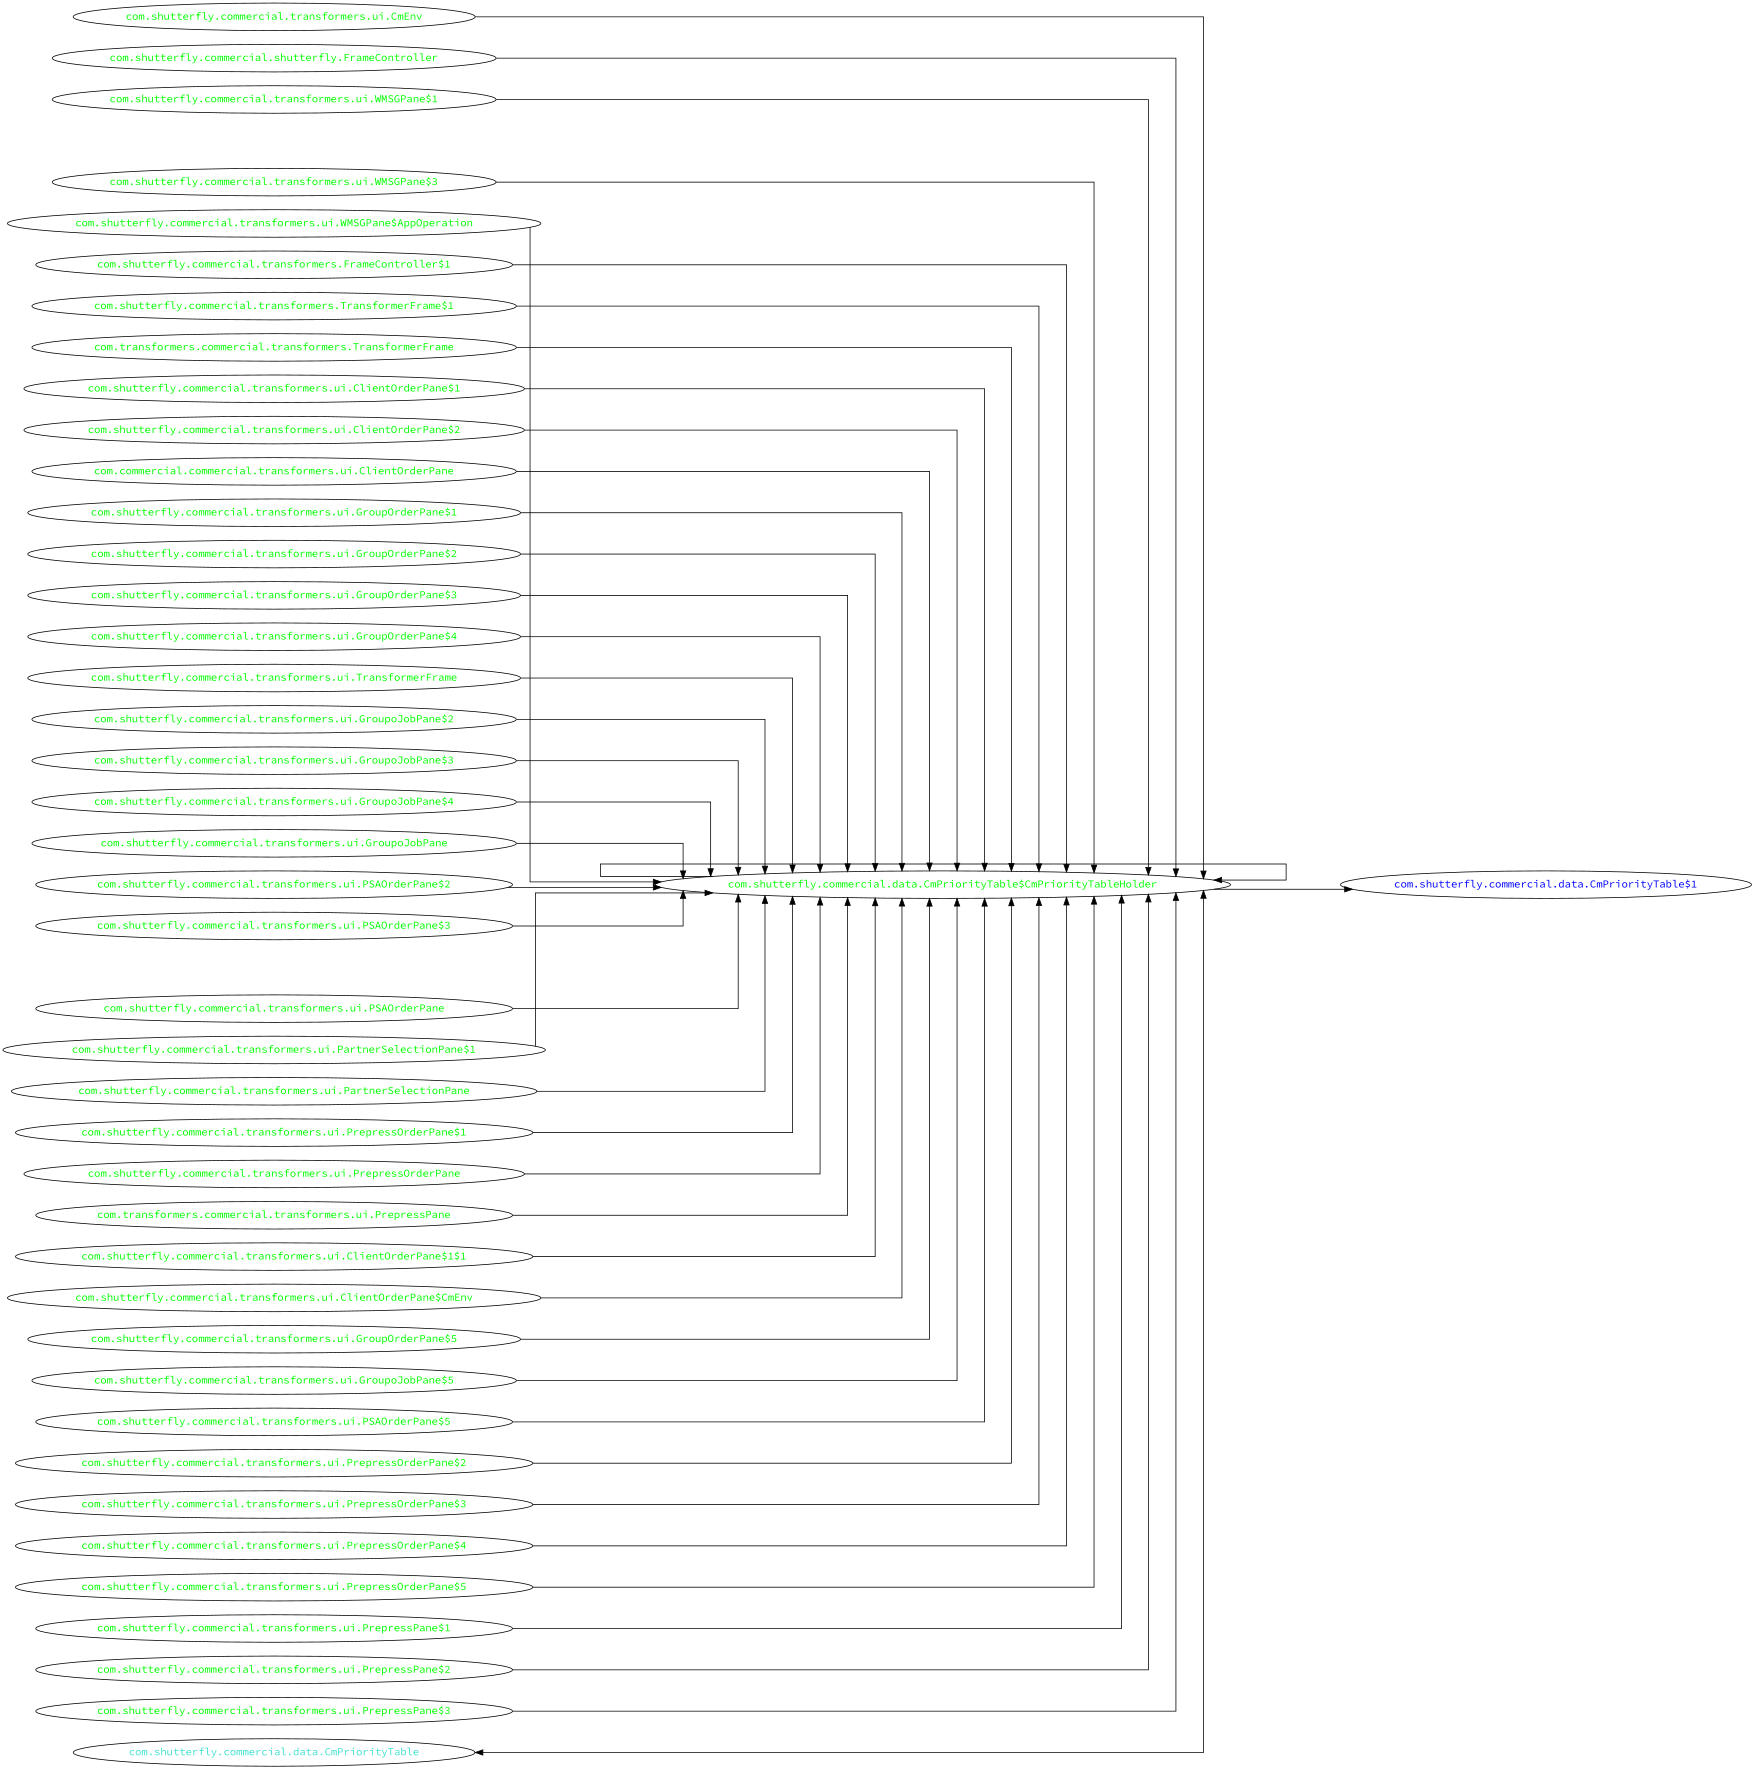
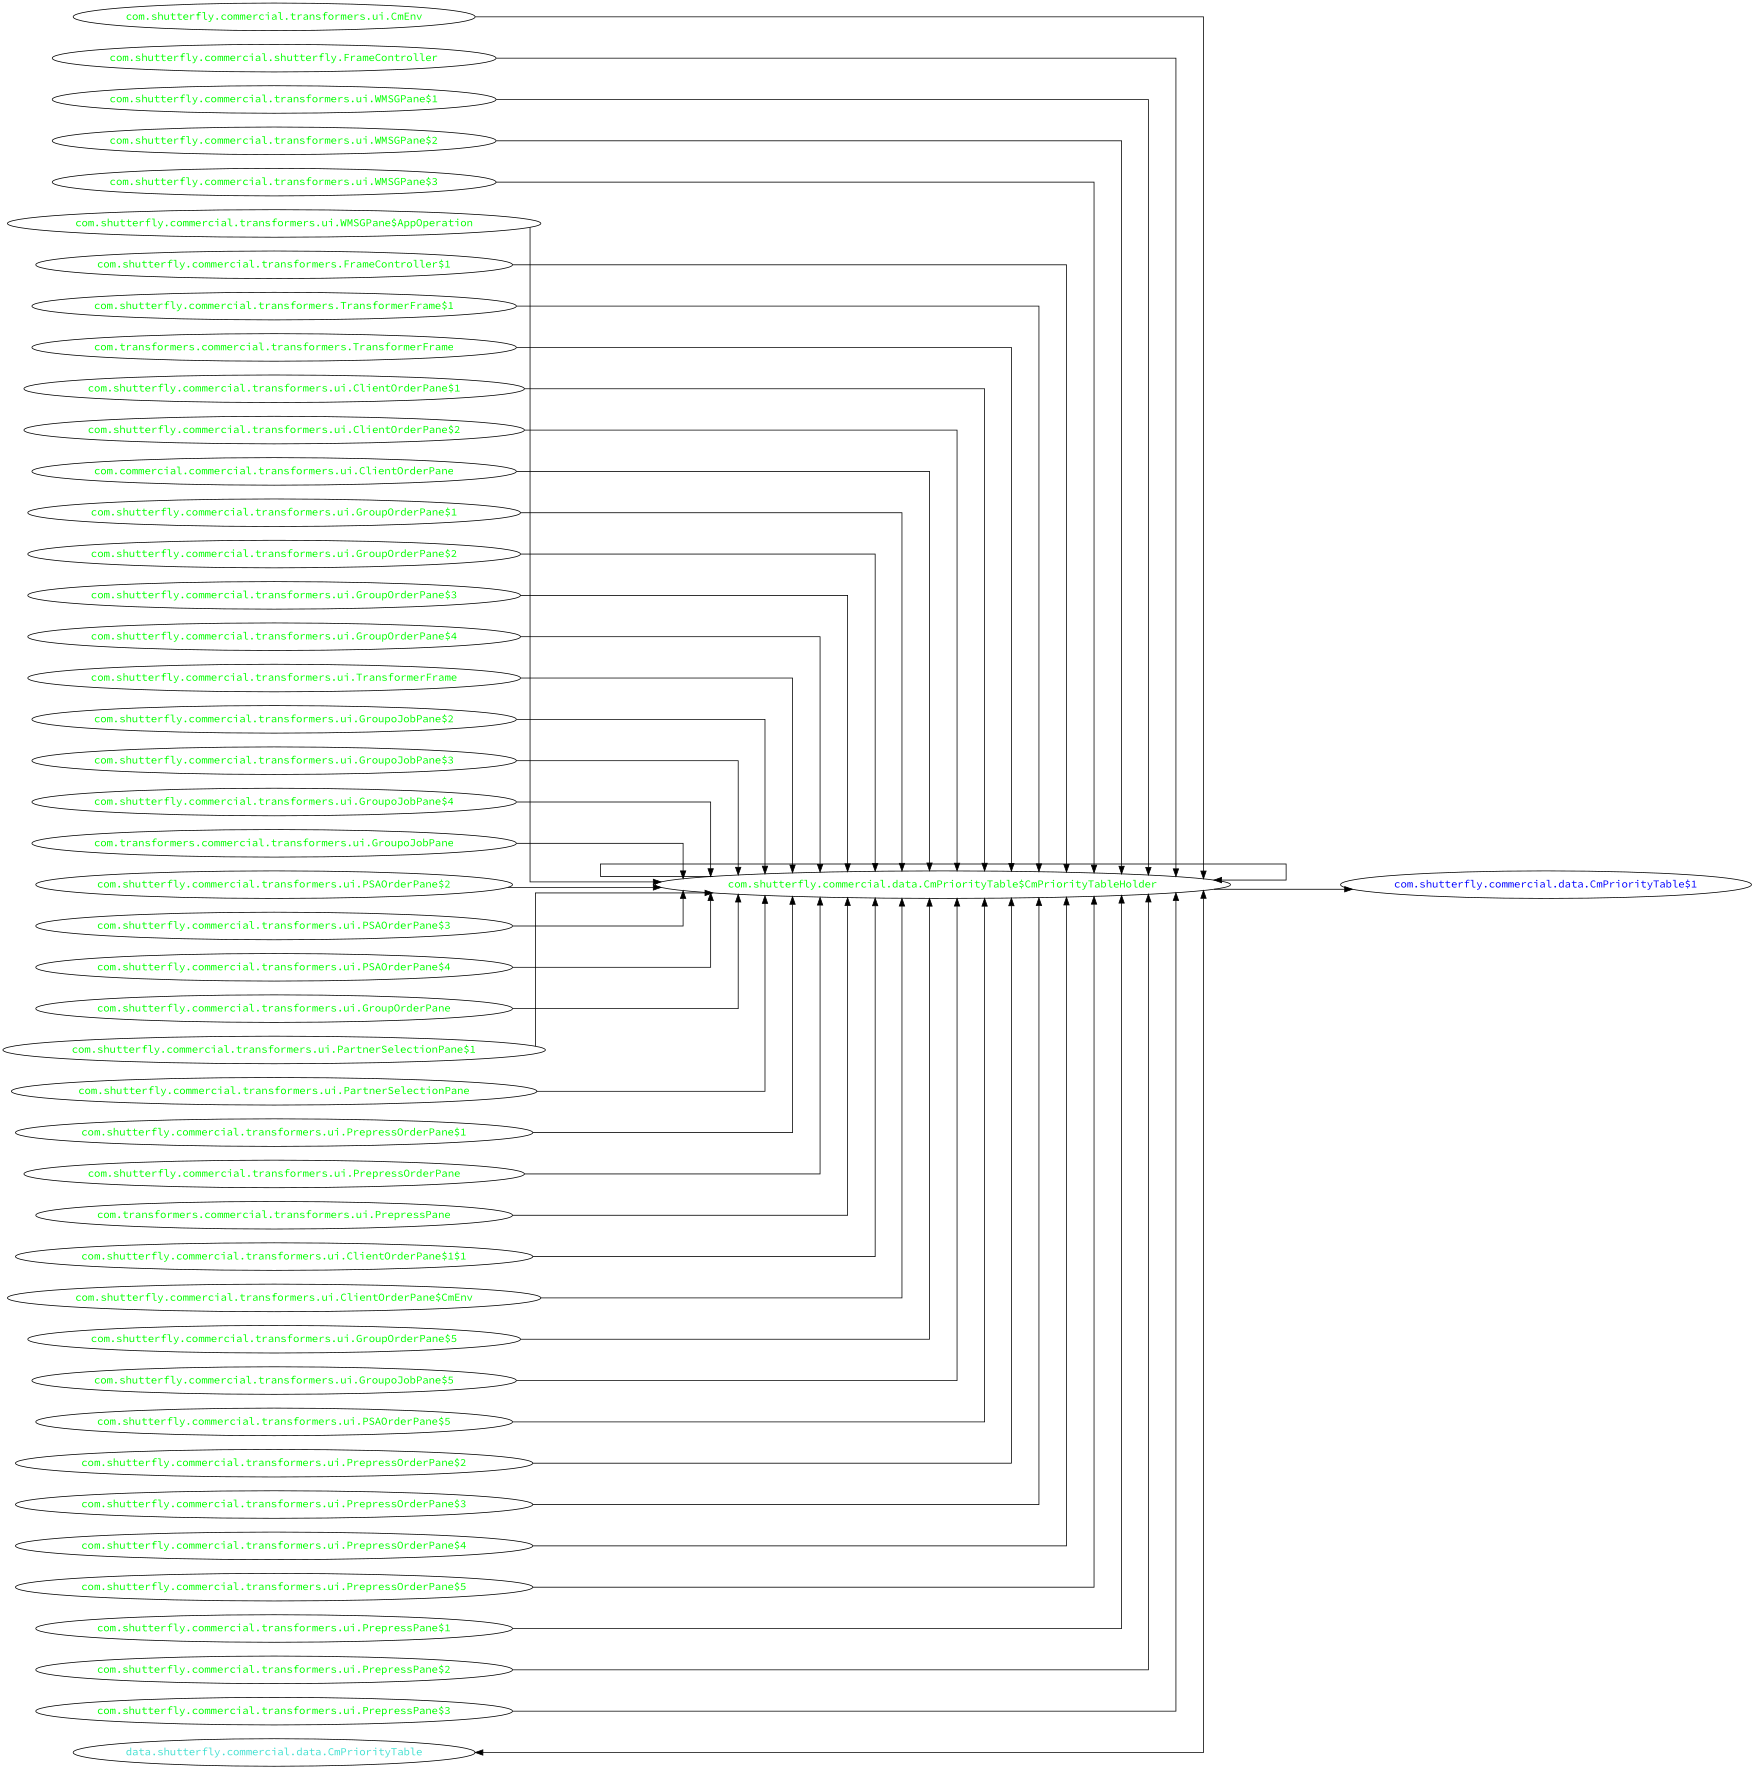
node "com.shutterfly.commercial.transformers.ui.WMSGPane$2": added
node "com.shutterfly.commercial.transformers.ui.GroupoJobPane": label "com.shutterfly.commercial.transformers.ui.GroupoJobPane" -> "com.transformers.commercial.transformers.ui.GroupoJobPane"
node "com.shutterfly.commercial.transformers.ui.PSAOrderPane$4": added
node "com.shutterfly.commercial.transformers.ui.PSAOrderPane": label "com.shutterfly.commercial.transformers.ui.PSAOrderPane" -> "com.shutterfly.commercial.transformers.ui.GroupOrderPane"
node "com.shutterfly.commercial.data.CmPriorityTable": label "com.shutterfly.commercial.data.CmPriorityTable" -> "data.shutterfly.commercial.data.CmPriorityTable"
